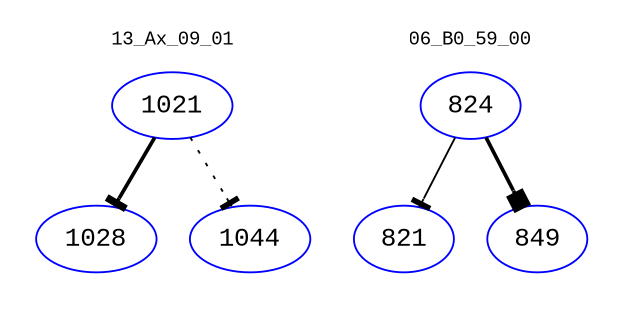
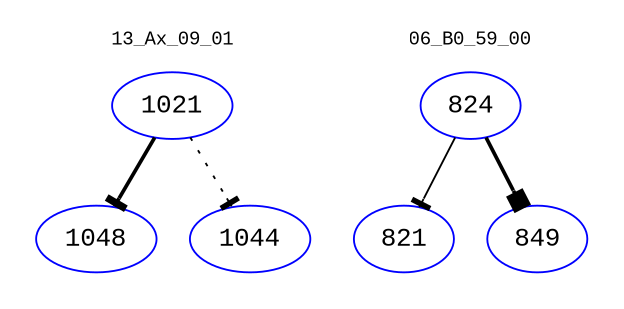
node "1028": label "1028" -> "1048"
